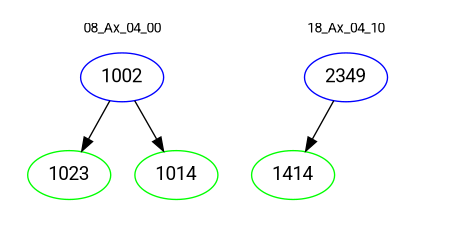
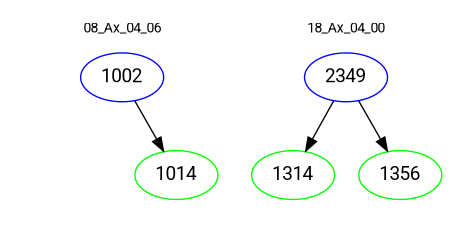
cluster "08_Ax_04_00": label "08_Ax_04_00" -> "08_Ax_04_06"
cluster "18_Ax_04_10": label "18_Ax_04_10" -> "18_Ax_04_00"
node "1023": removed
node "1414": label "1414" -> "1314"
node "1356": added
